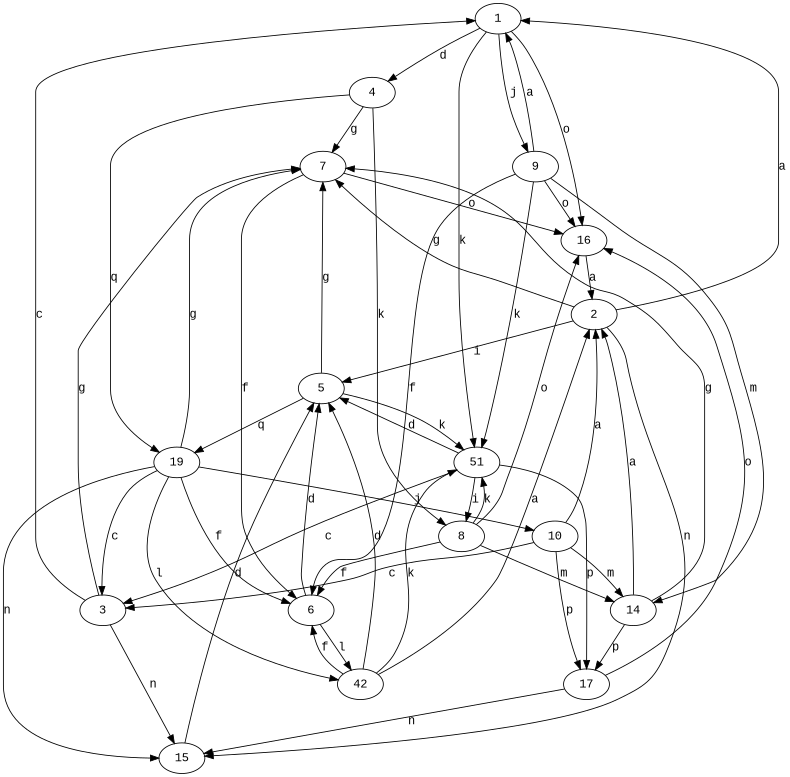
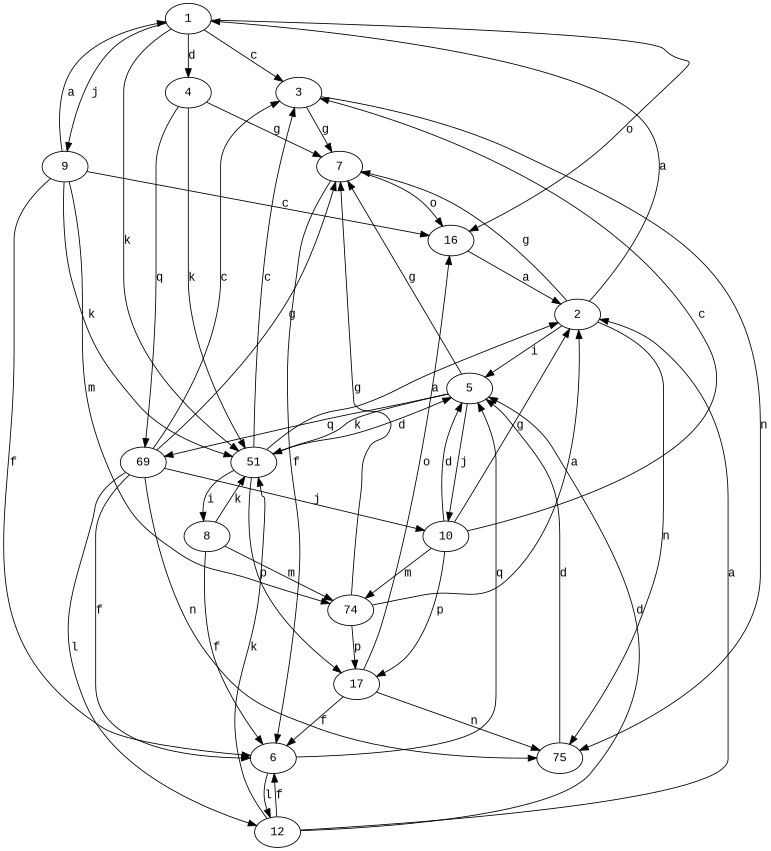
edge "3" -> "1": reversed
edge "9" -> "16": label "o" -> "c"
edge "4" -> "8": now "4" -> "51"
edge "51" -> "2": added, label "a"
edge "8" -> "16": removed, label "o"
edge "10" -> "2": label "a" -> "g"
edge "5" -> "10": added, label "j"
node "19": label "19" -> "69"
edge "10" -> "5": added, label "d"
edge "6" -> "5": label "d" -> "q"
node "14": label "14" -> "74"
node "42": label "42" -> "12"
edge "17" -> "6": added, label "f"
node "15": label "15" -> "75"
